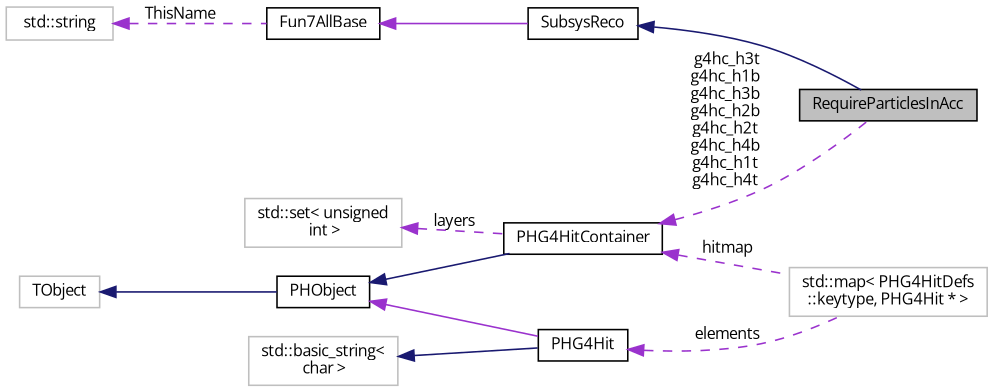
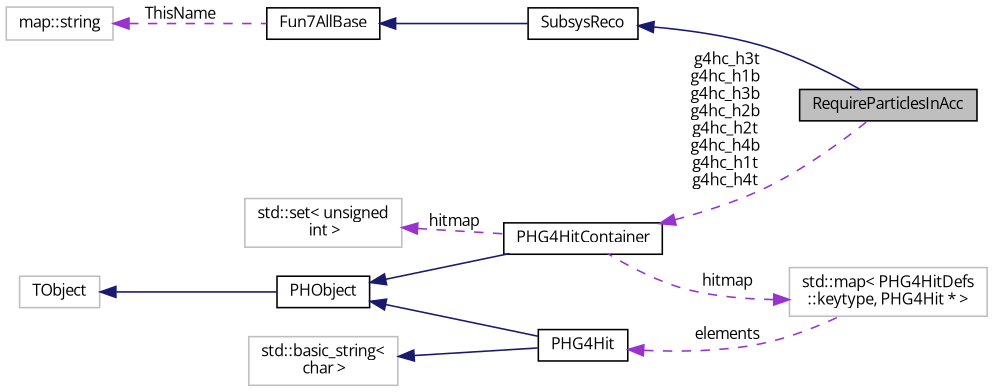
node "std::string": label "std::string" -> "map::string"
edge "SubsysReco" -> "Fun7AllBase": color darkorchid3 -> midnightblue
edge "PHG4HitContainer" -> "std::set< unsigned int >": label " layers" -> " hitmap"
edge "std::map< PHG4HitDefs ::keytype, PHG4Hit * >" -> "PHG4HitContainer": reversed
edge "PHG4Hit" -> "PHObject": color darkorchid3 -> midnightblue
